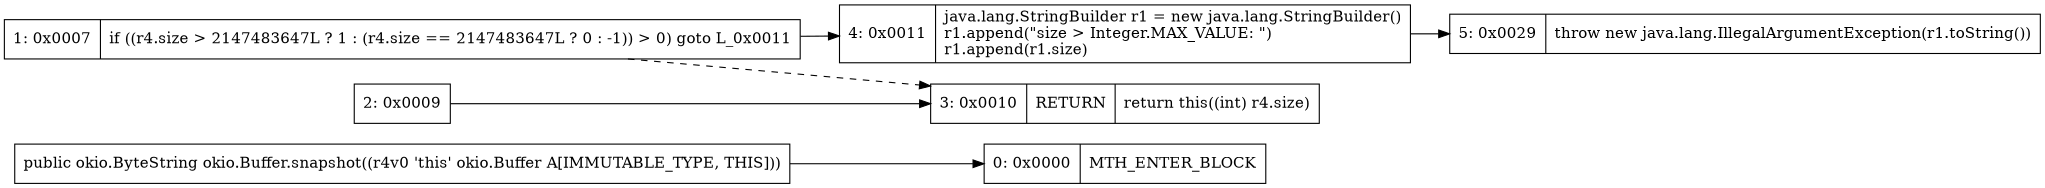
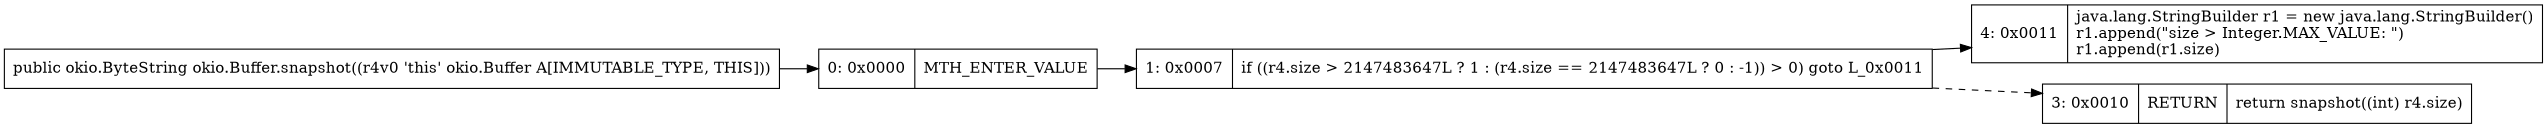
node "5: 0x0029": removed
edge "0: 0x0000" -> "1: 0x0007": added
node "3: 0x0010": text "return this((int) r4.size)" -> "return snapshot((int) r4.size)"
node "2: 0x0009": removed
node "0: 0x0000": text "MTH_ENTER_BLOCK" -> "MTH_ENTER_VALUE"
